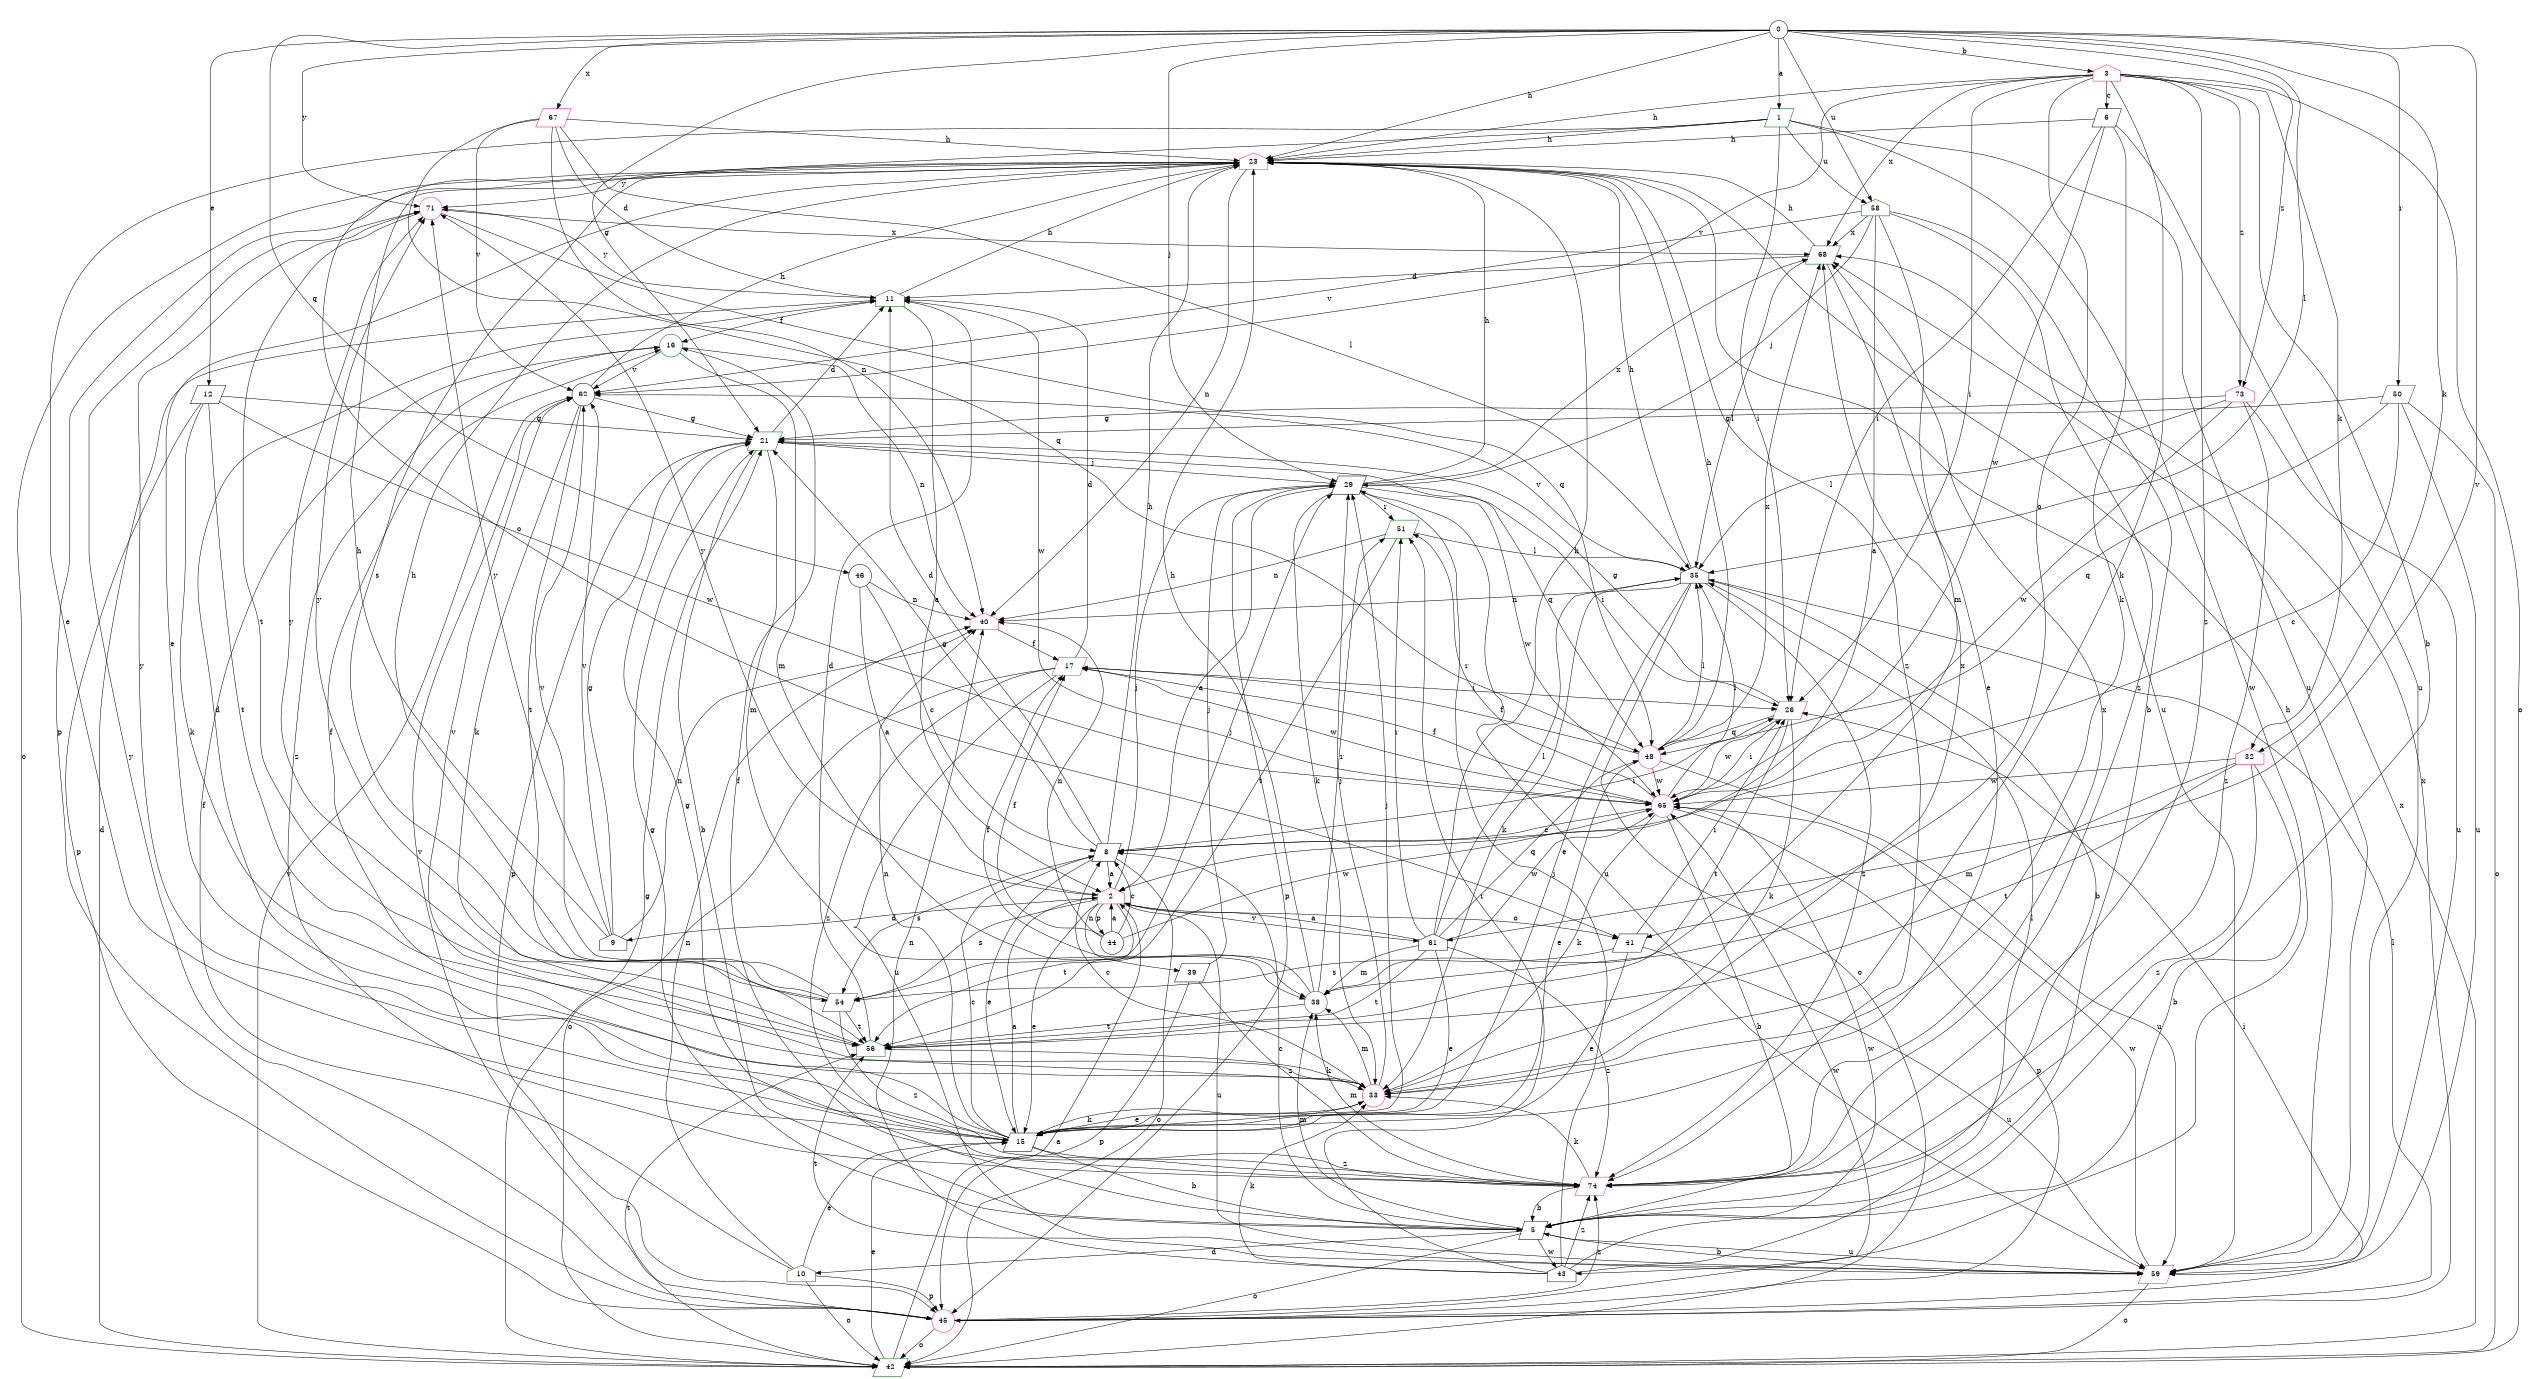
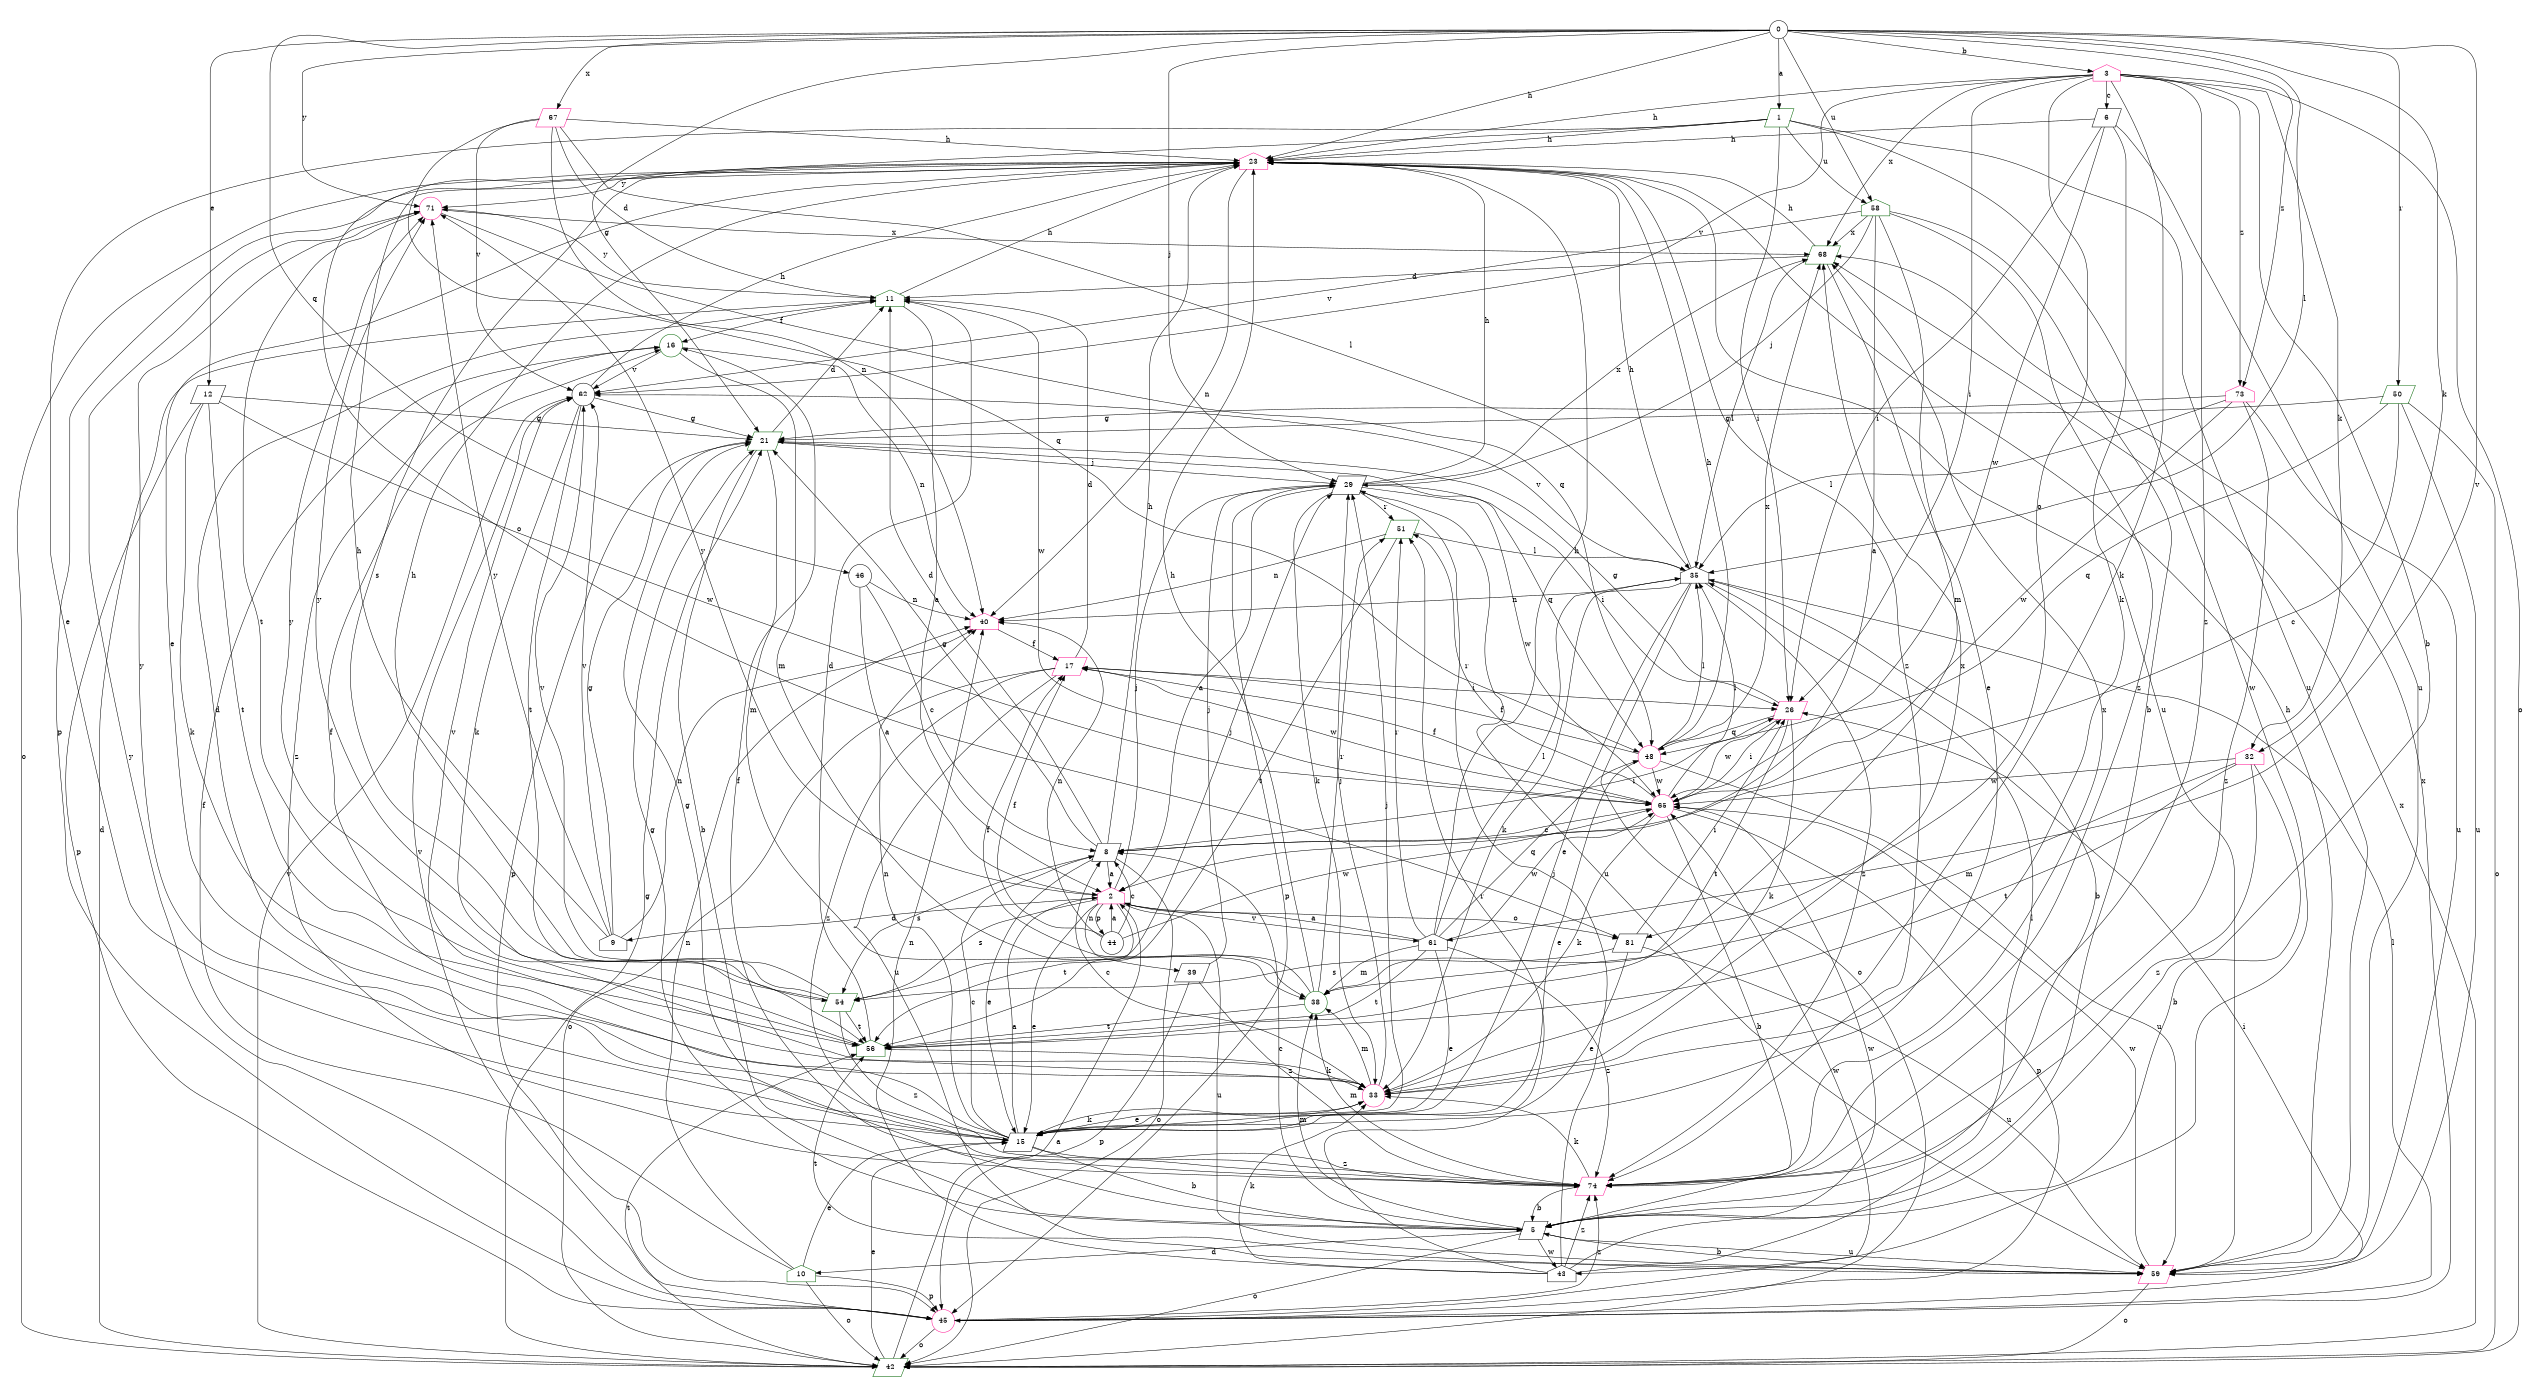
node "41": label "41" -> "81"
